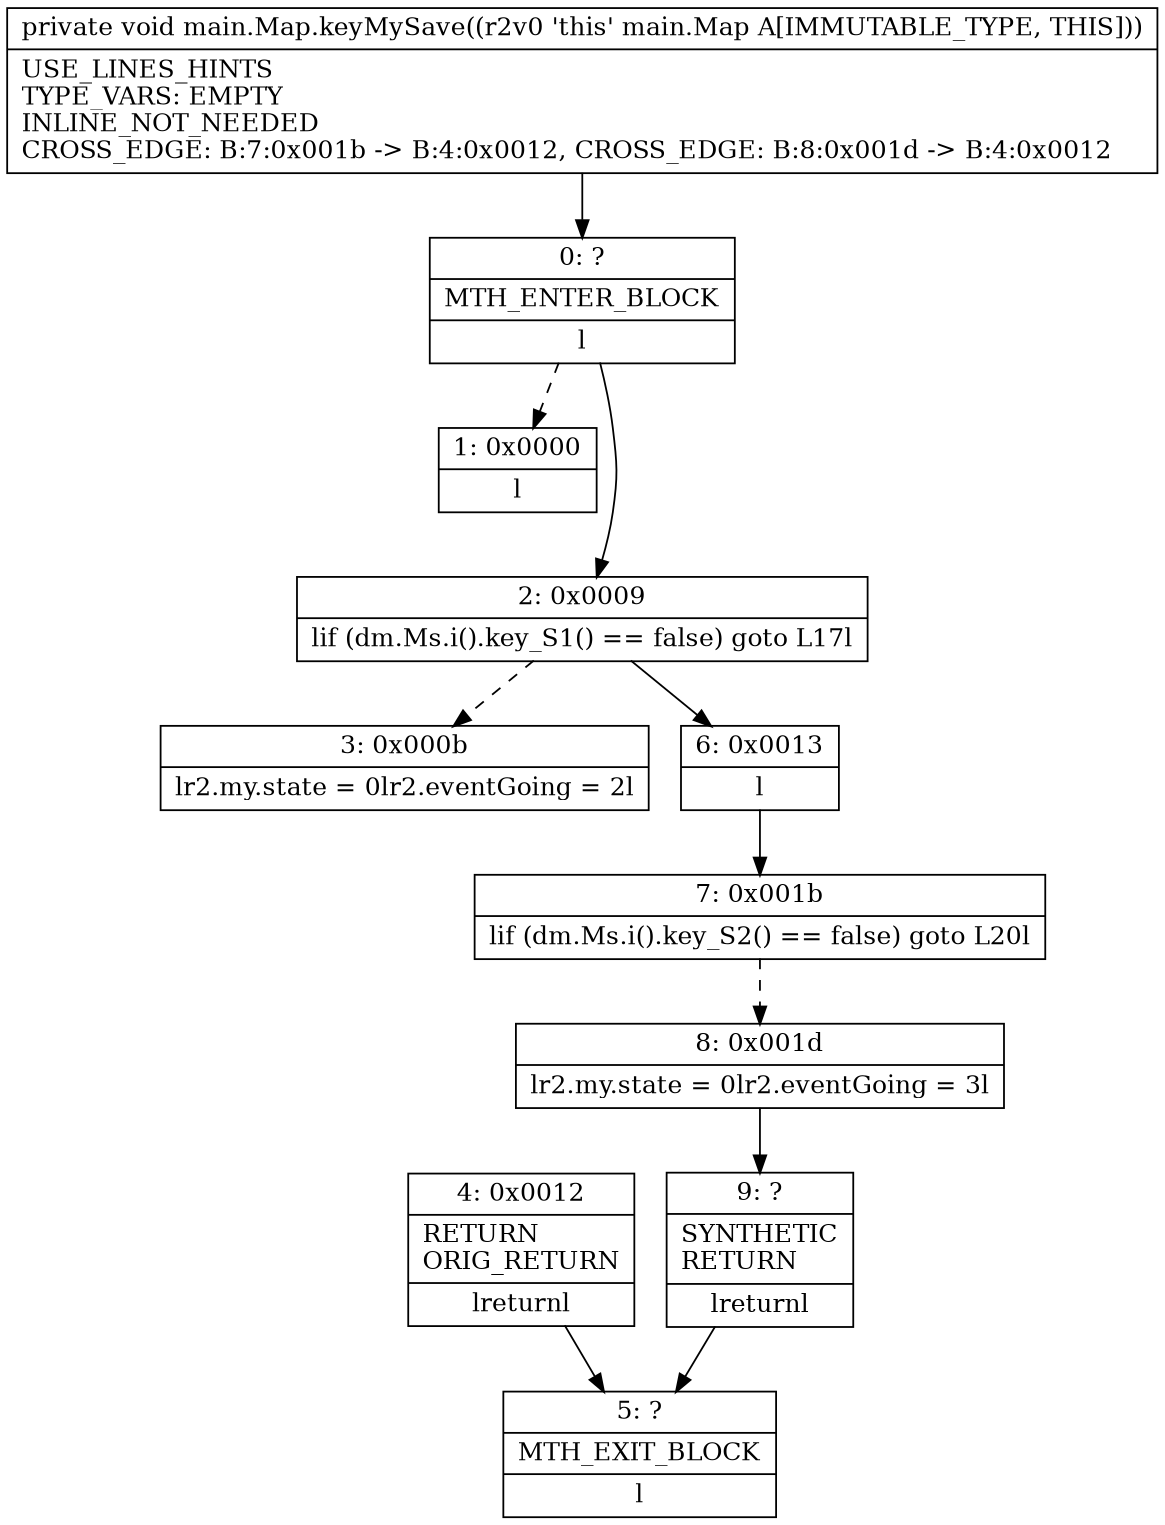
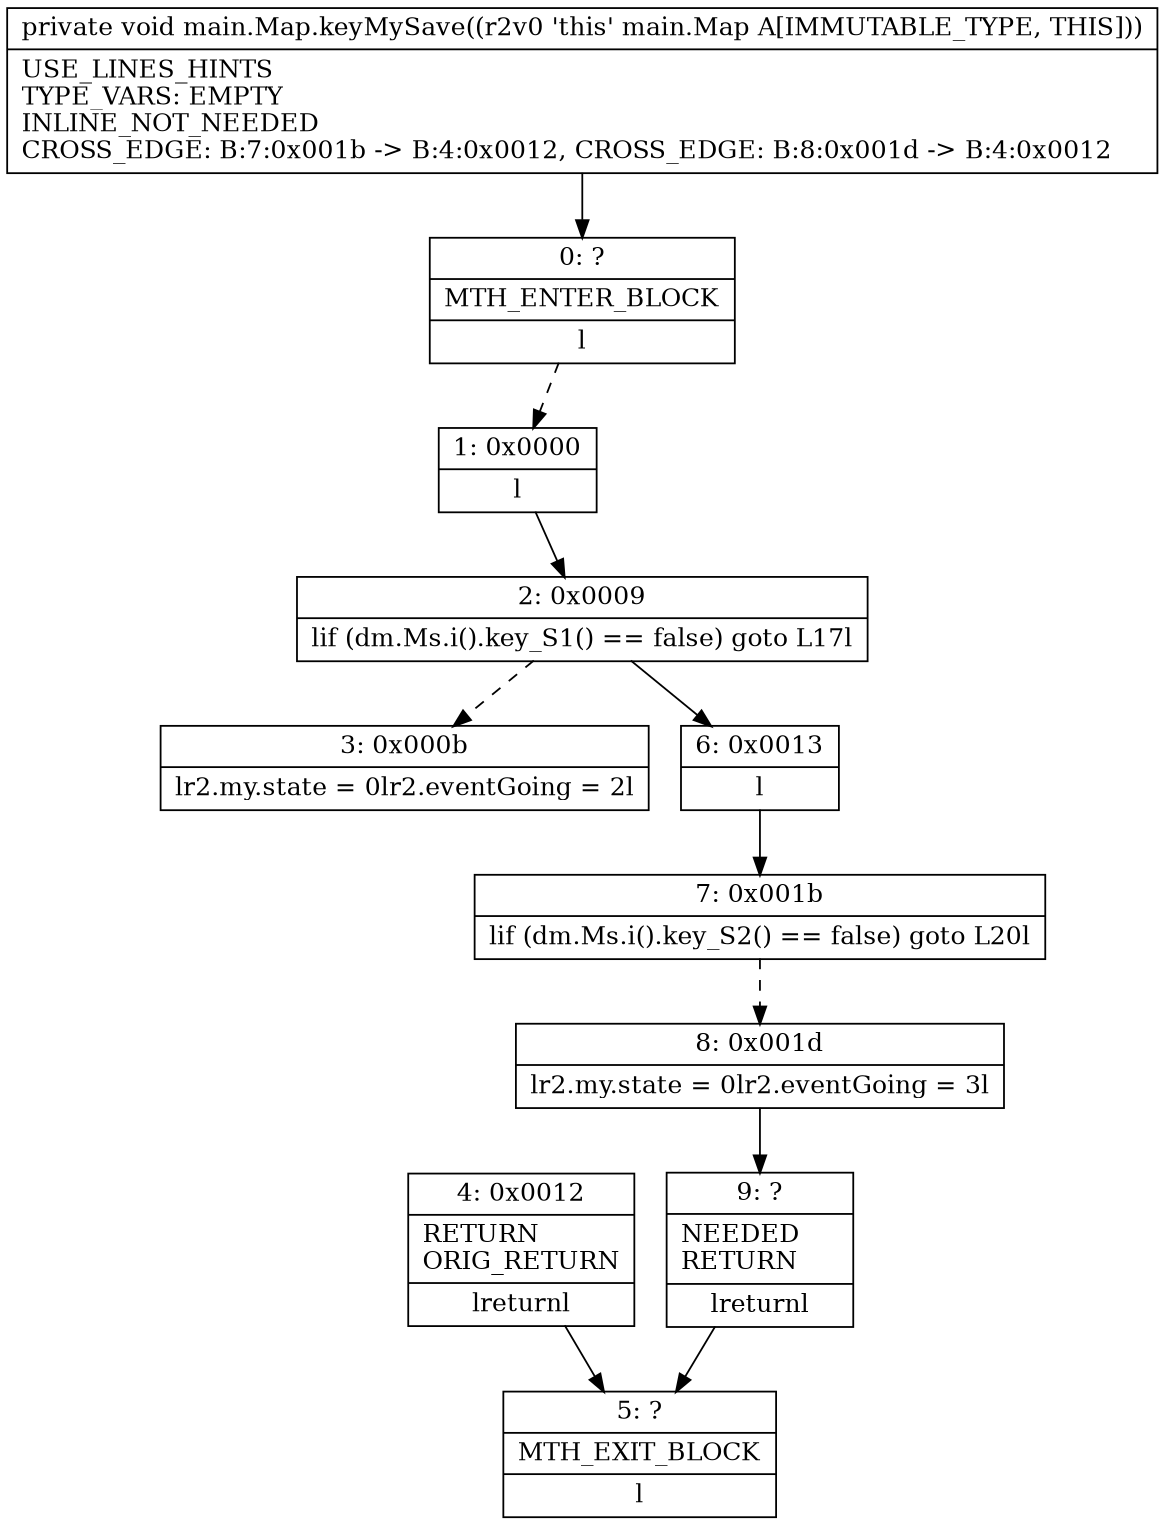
edge "0: ?" -> "2: 0x0009": now "1: 0x0000" -> "2: 0x0009"
node "9: ?": text "SYNTHETIC" -> "NEEDED"
